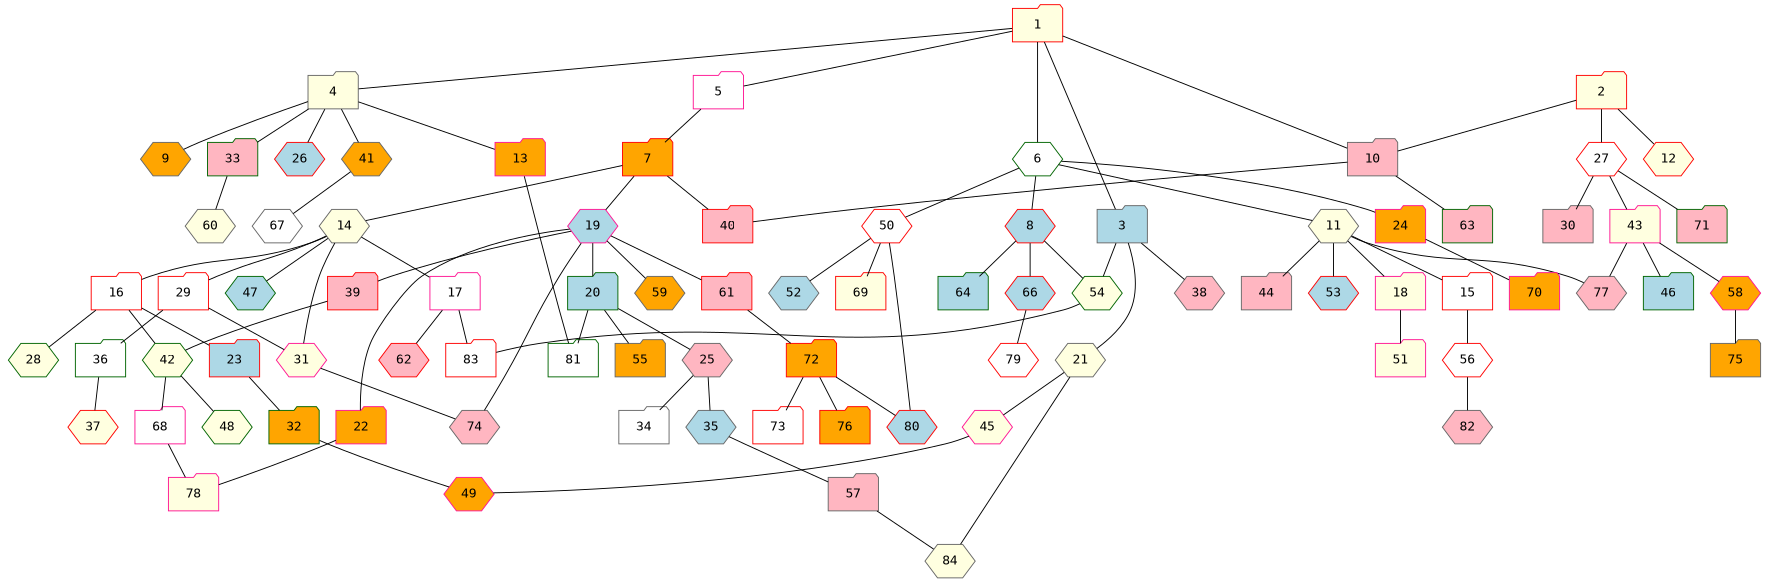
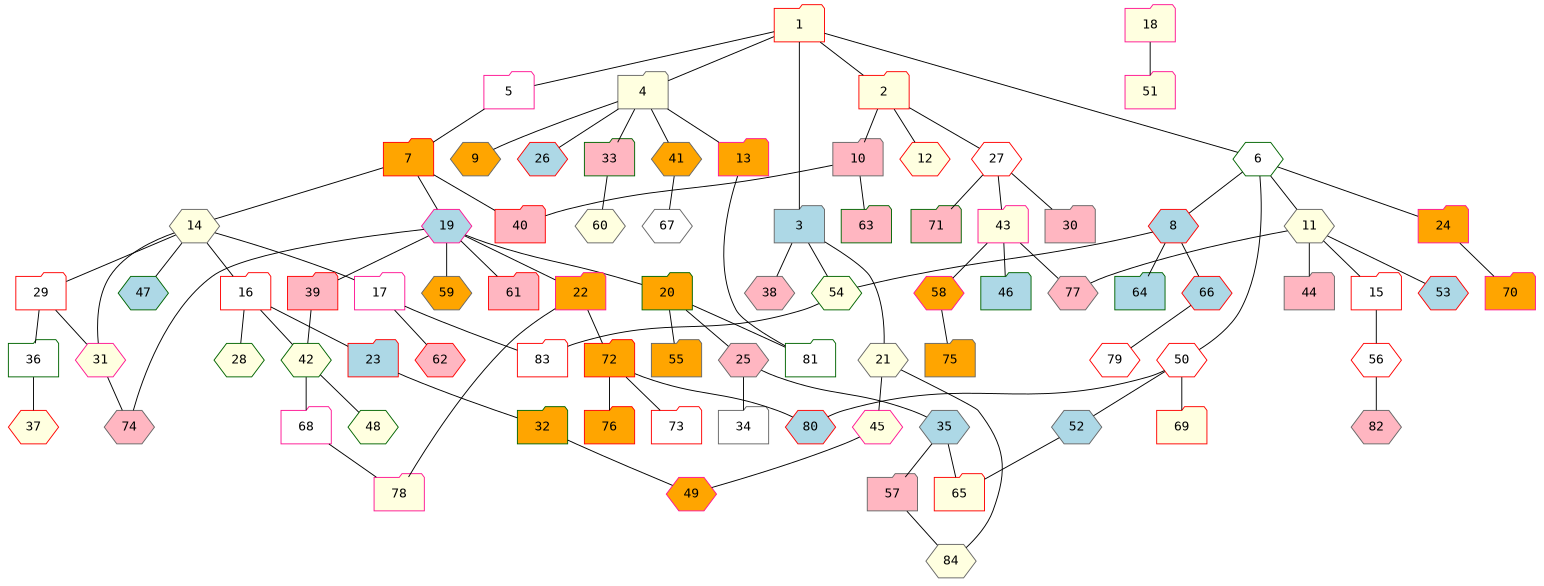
edge "1" -- "10": now "1" -- "2"
edge "11" -- "18": removed
node "20": fillcolor lightblue -> orange
edge "61" -- "72": now "22" -- "72"
node "65": added
